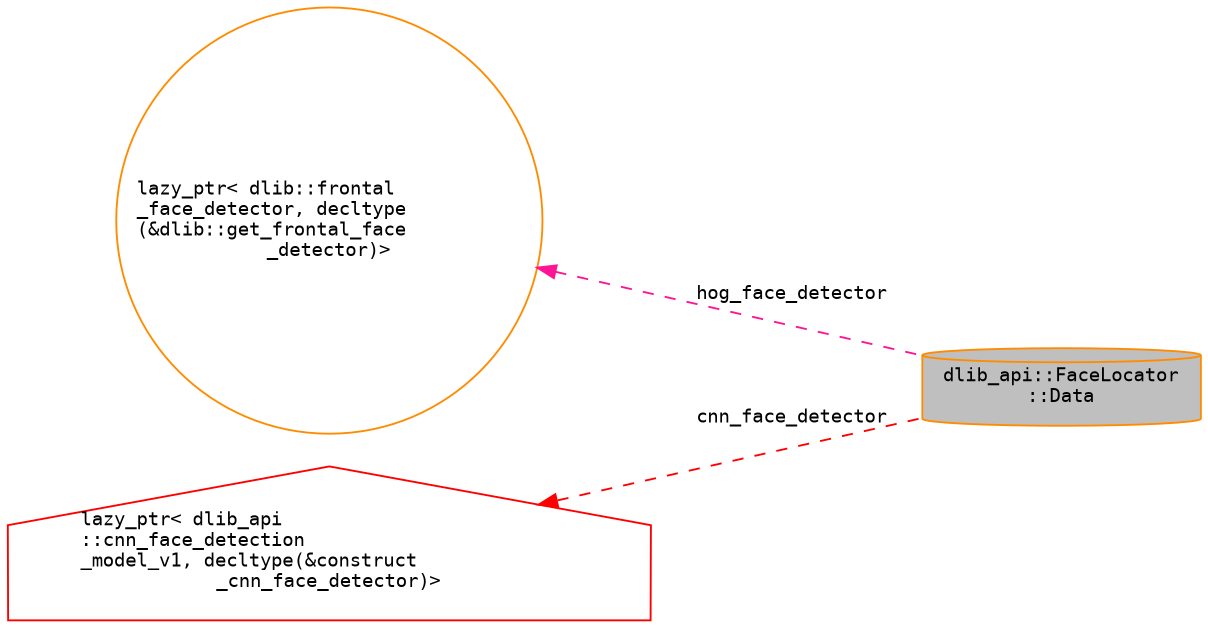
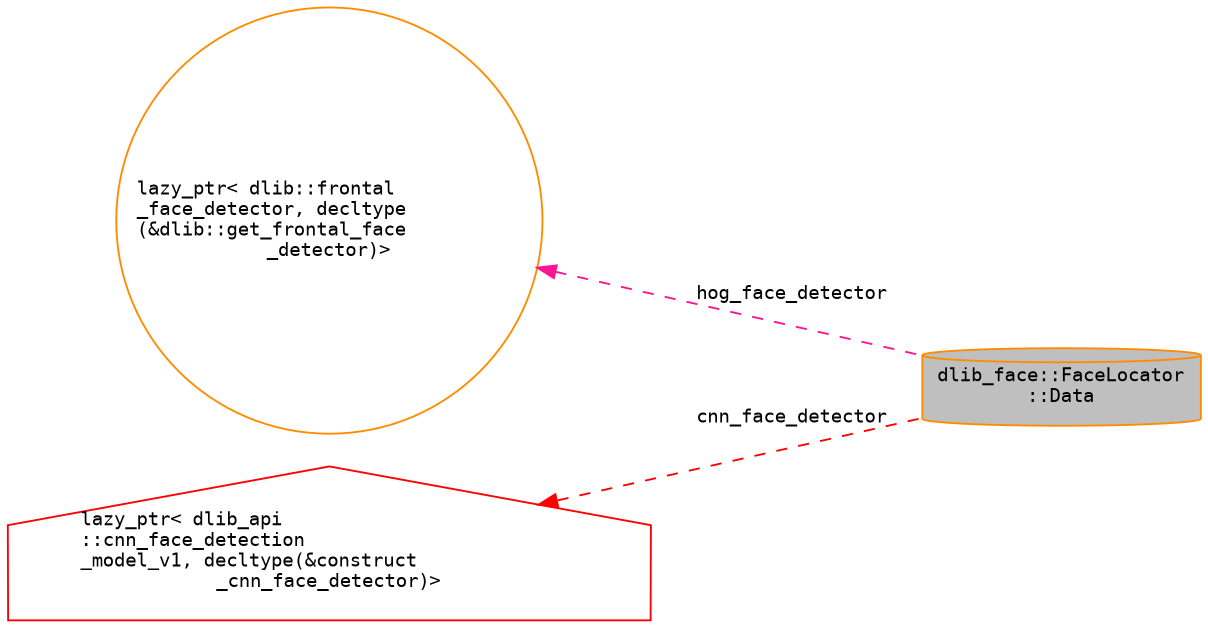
node "dlib_api::FaceLocator ::Data": label "dlib_api::FaceLocator ::Data" -> "dlib_face::FaceLocator ::Data"
